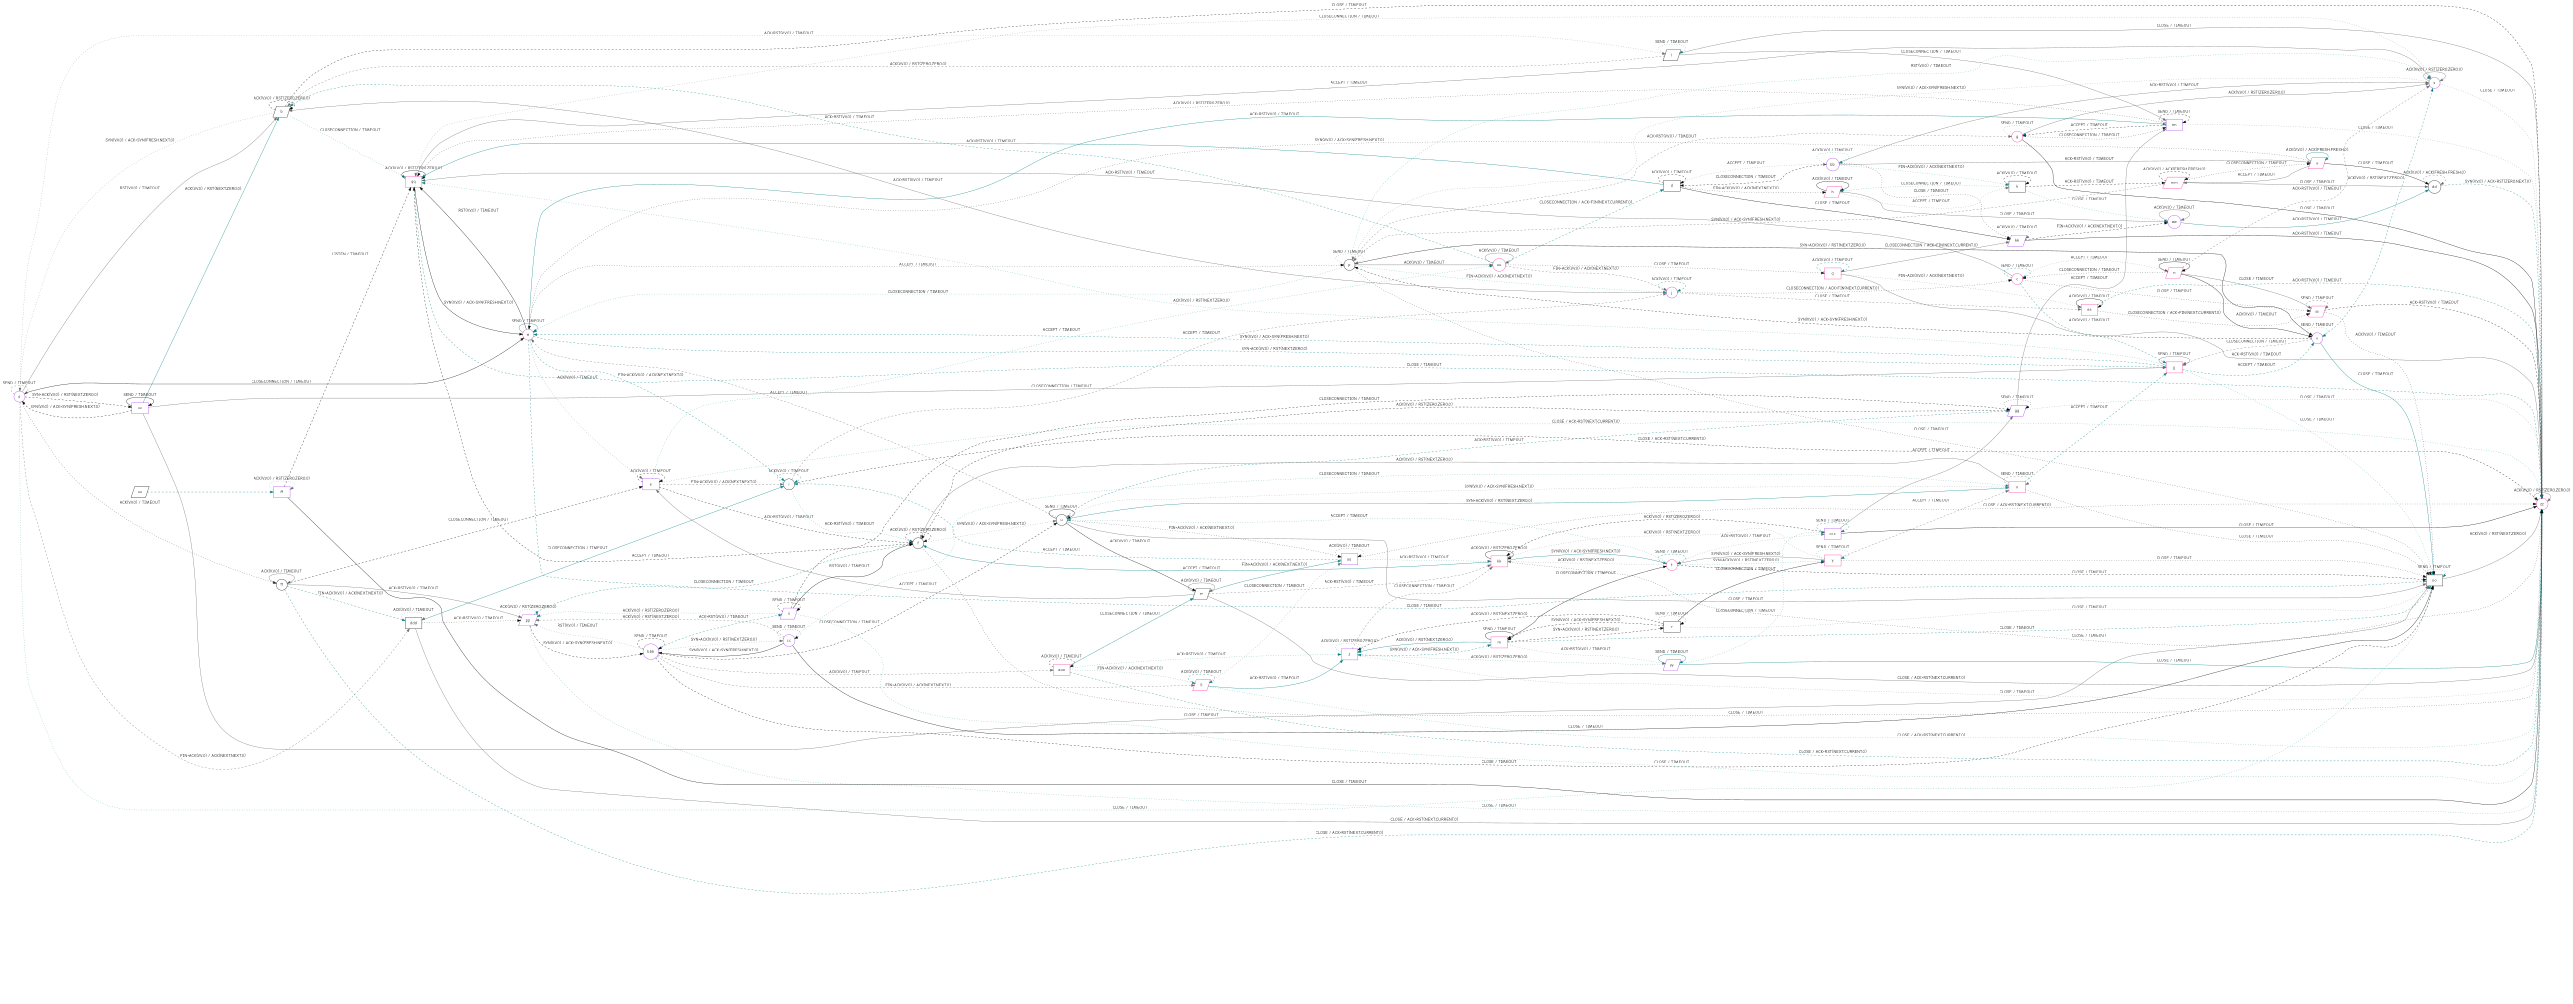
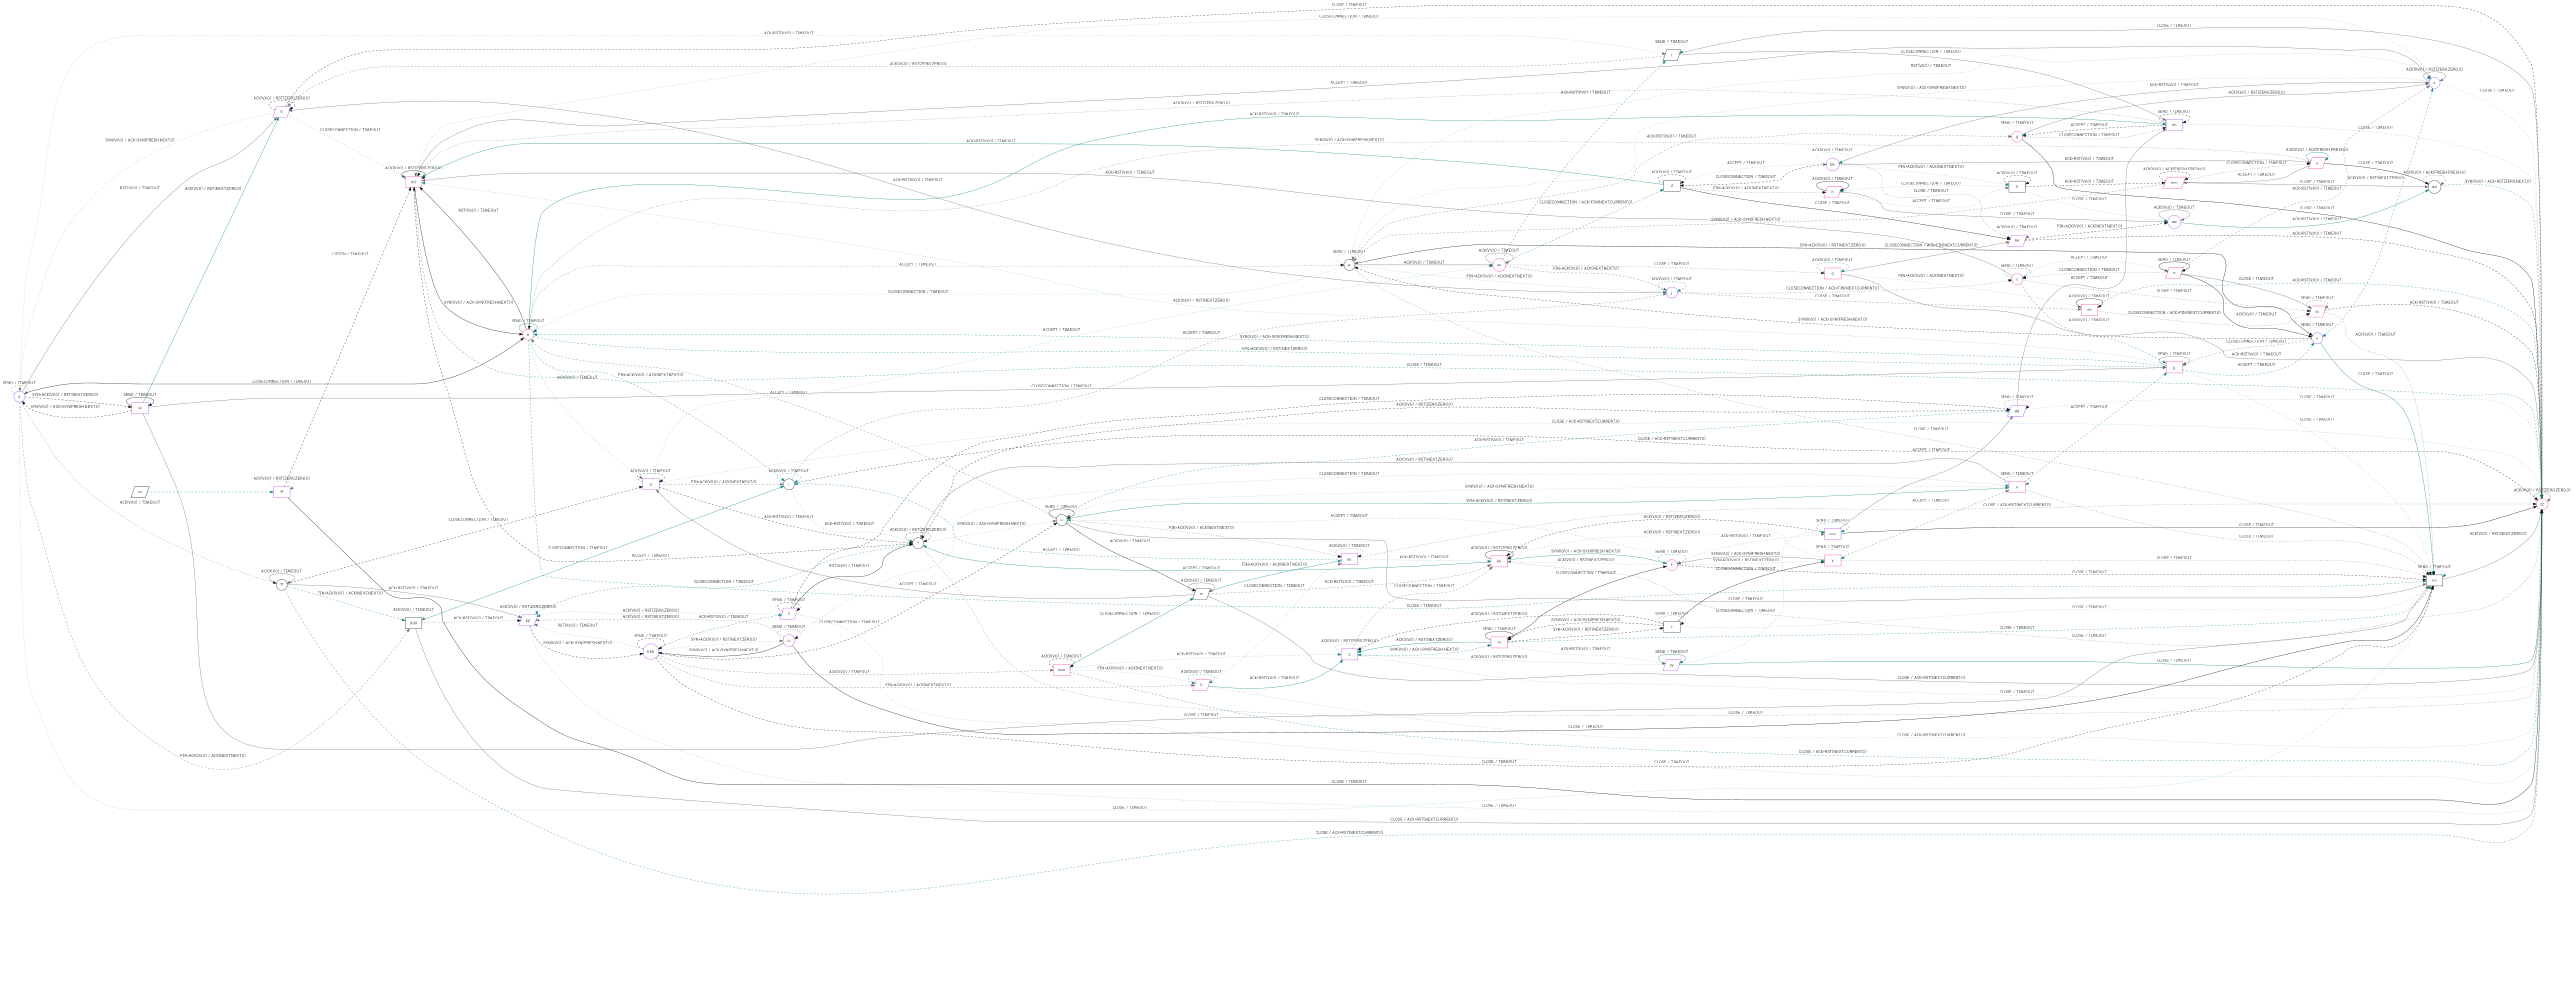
node "b": color black -> purple
edge "uu" -> "b": now "uu" -> "l"
edge "hh" -> "zz": style solid -> dashed
